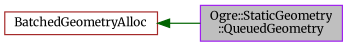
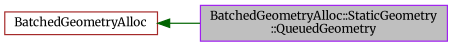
node "Ogre::StaticGeometry ::QueuedGeometry": label "Ogre::StaticGeometry ::QueuedGeometry" -> "BatchedGeometryAlloc::StaticGeometry ::QueuedGeometry"
